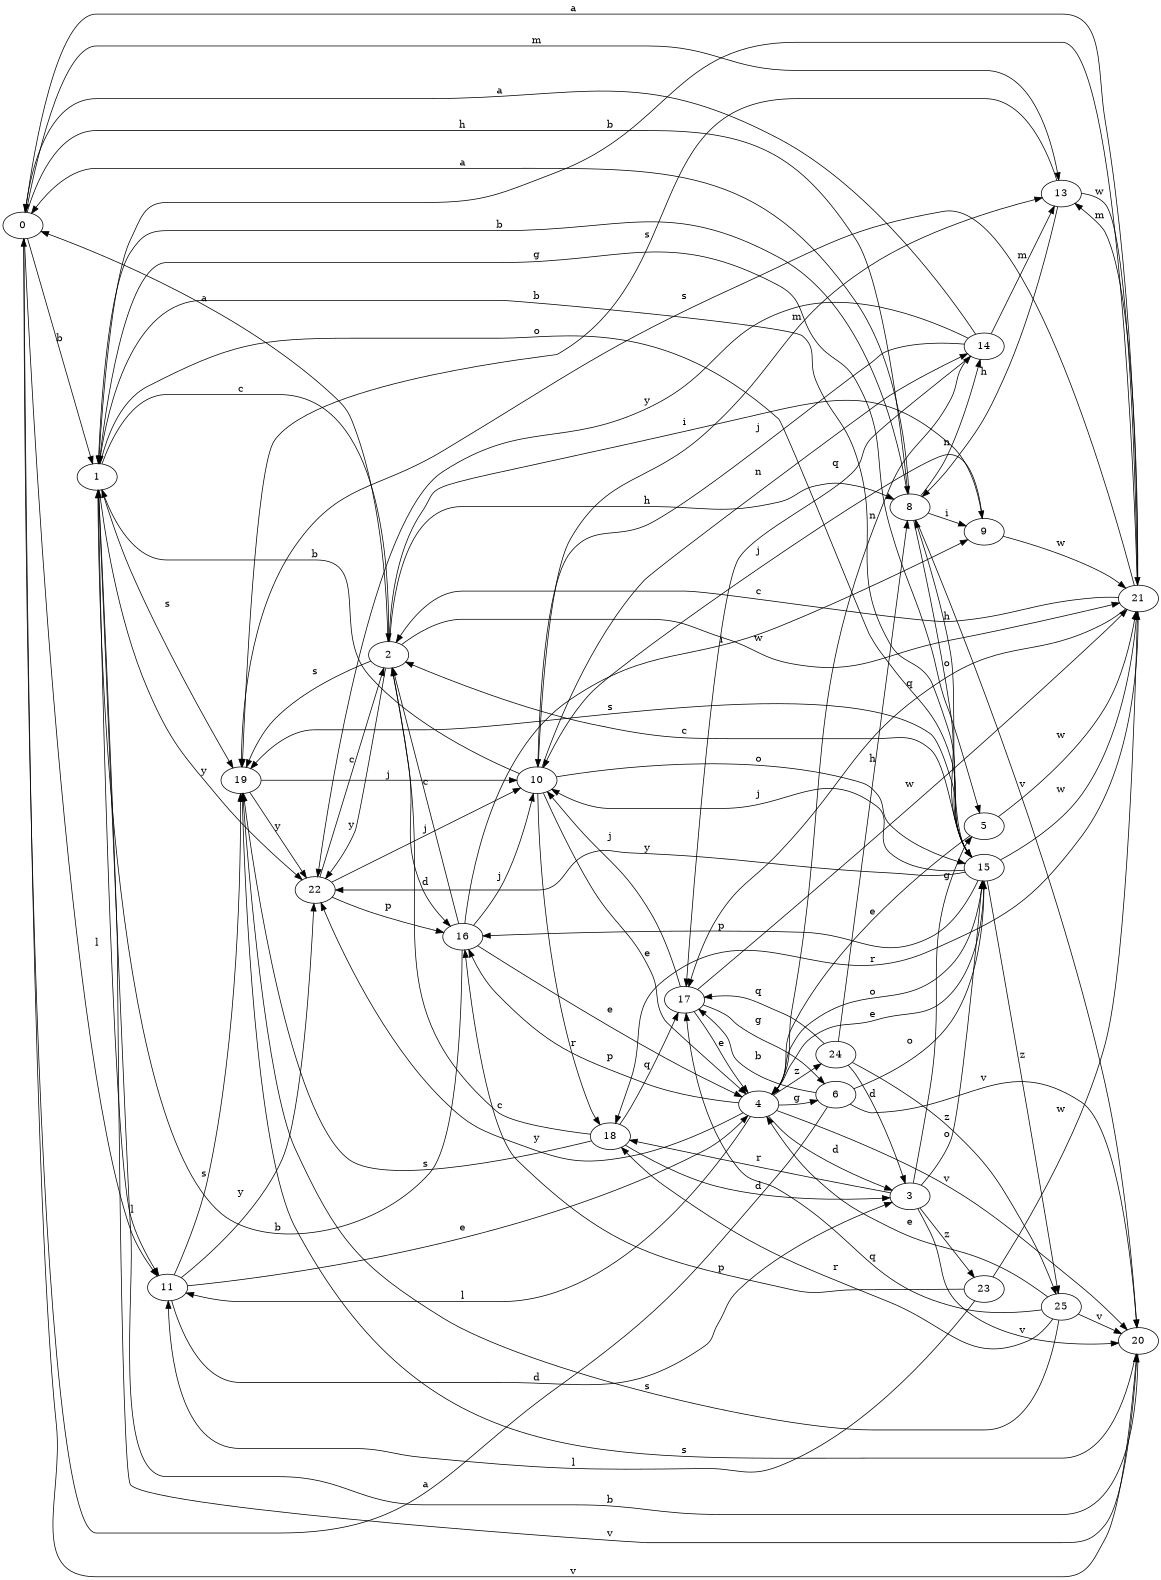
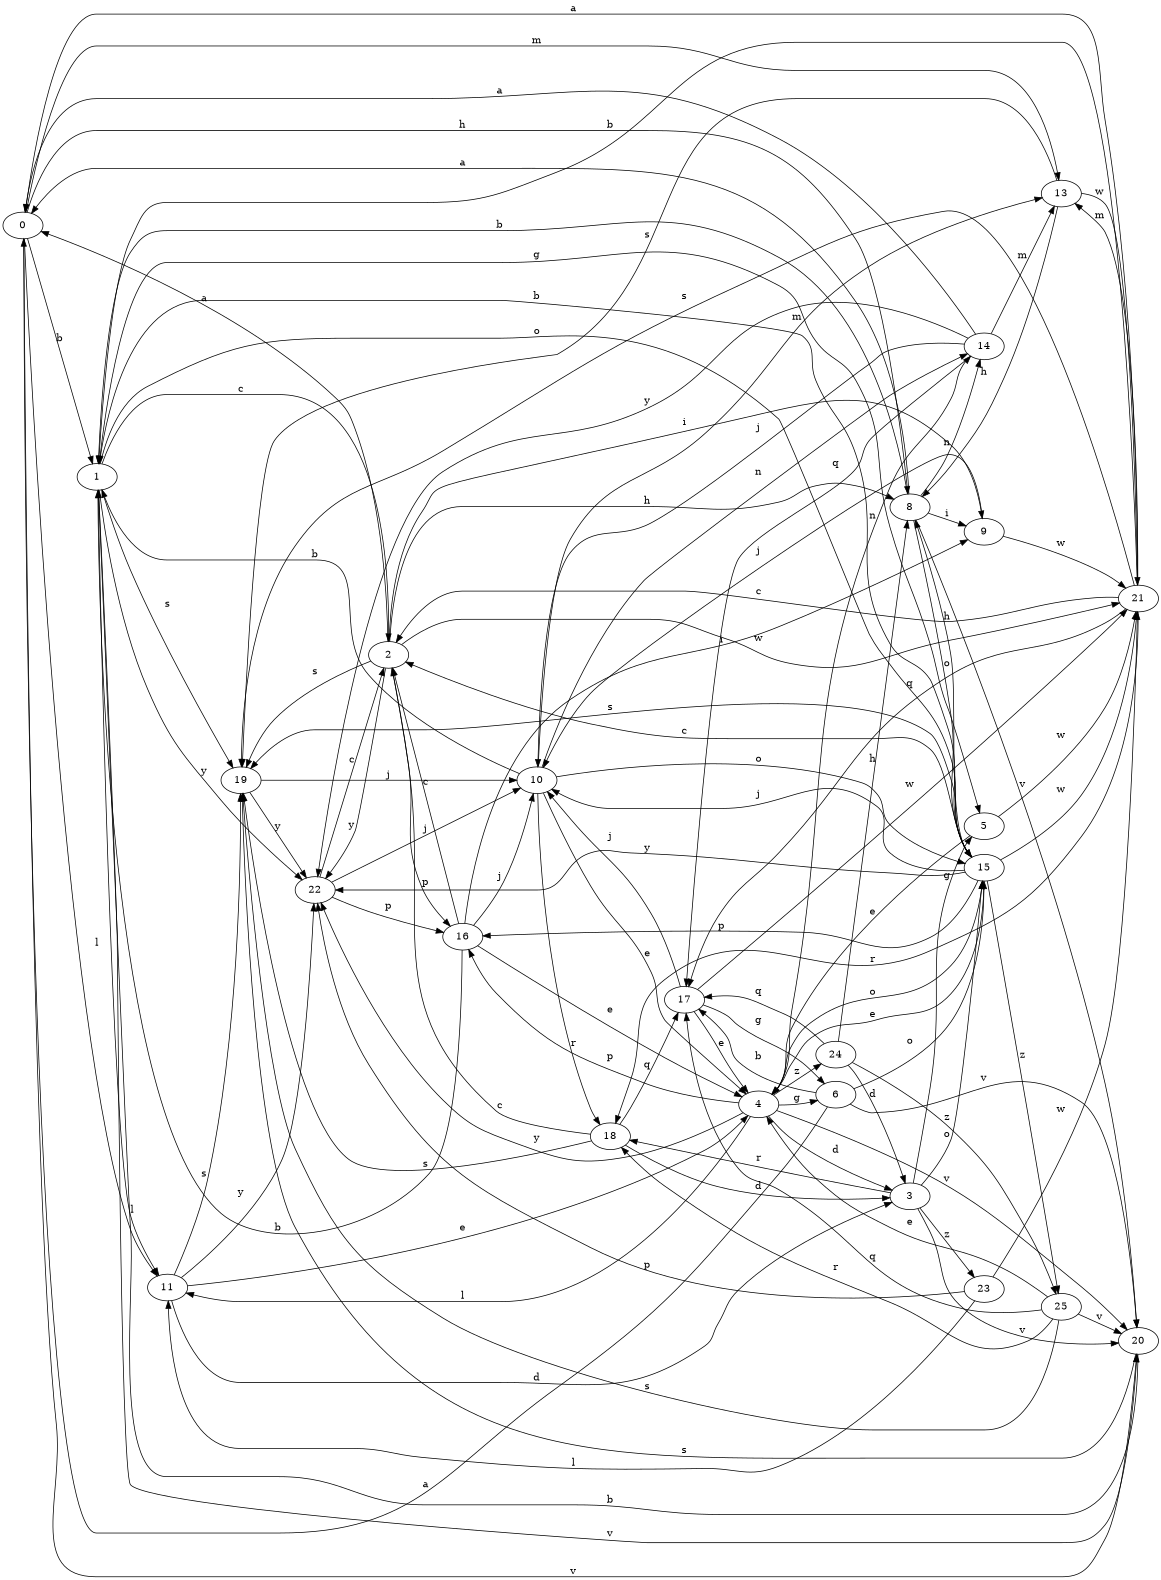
edge "2" -> "16": label "d" -> "p"
edge "23" -> "16": now "23" -> "22"
